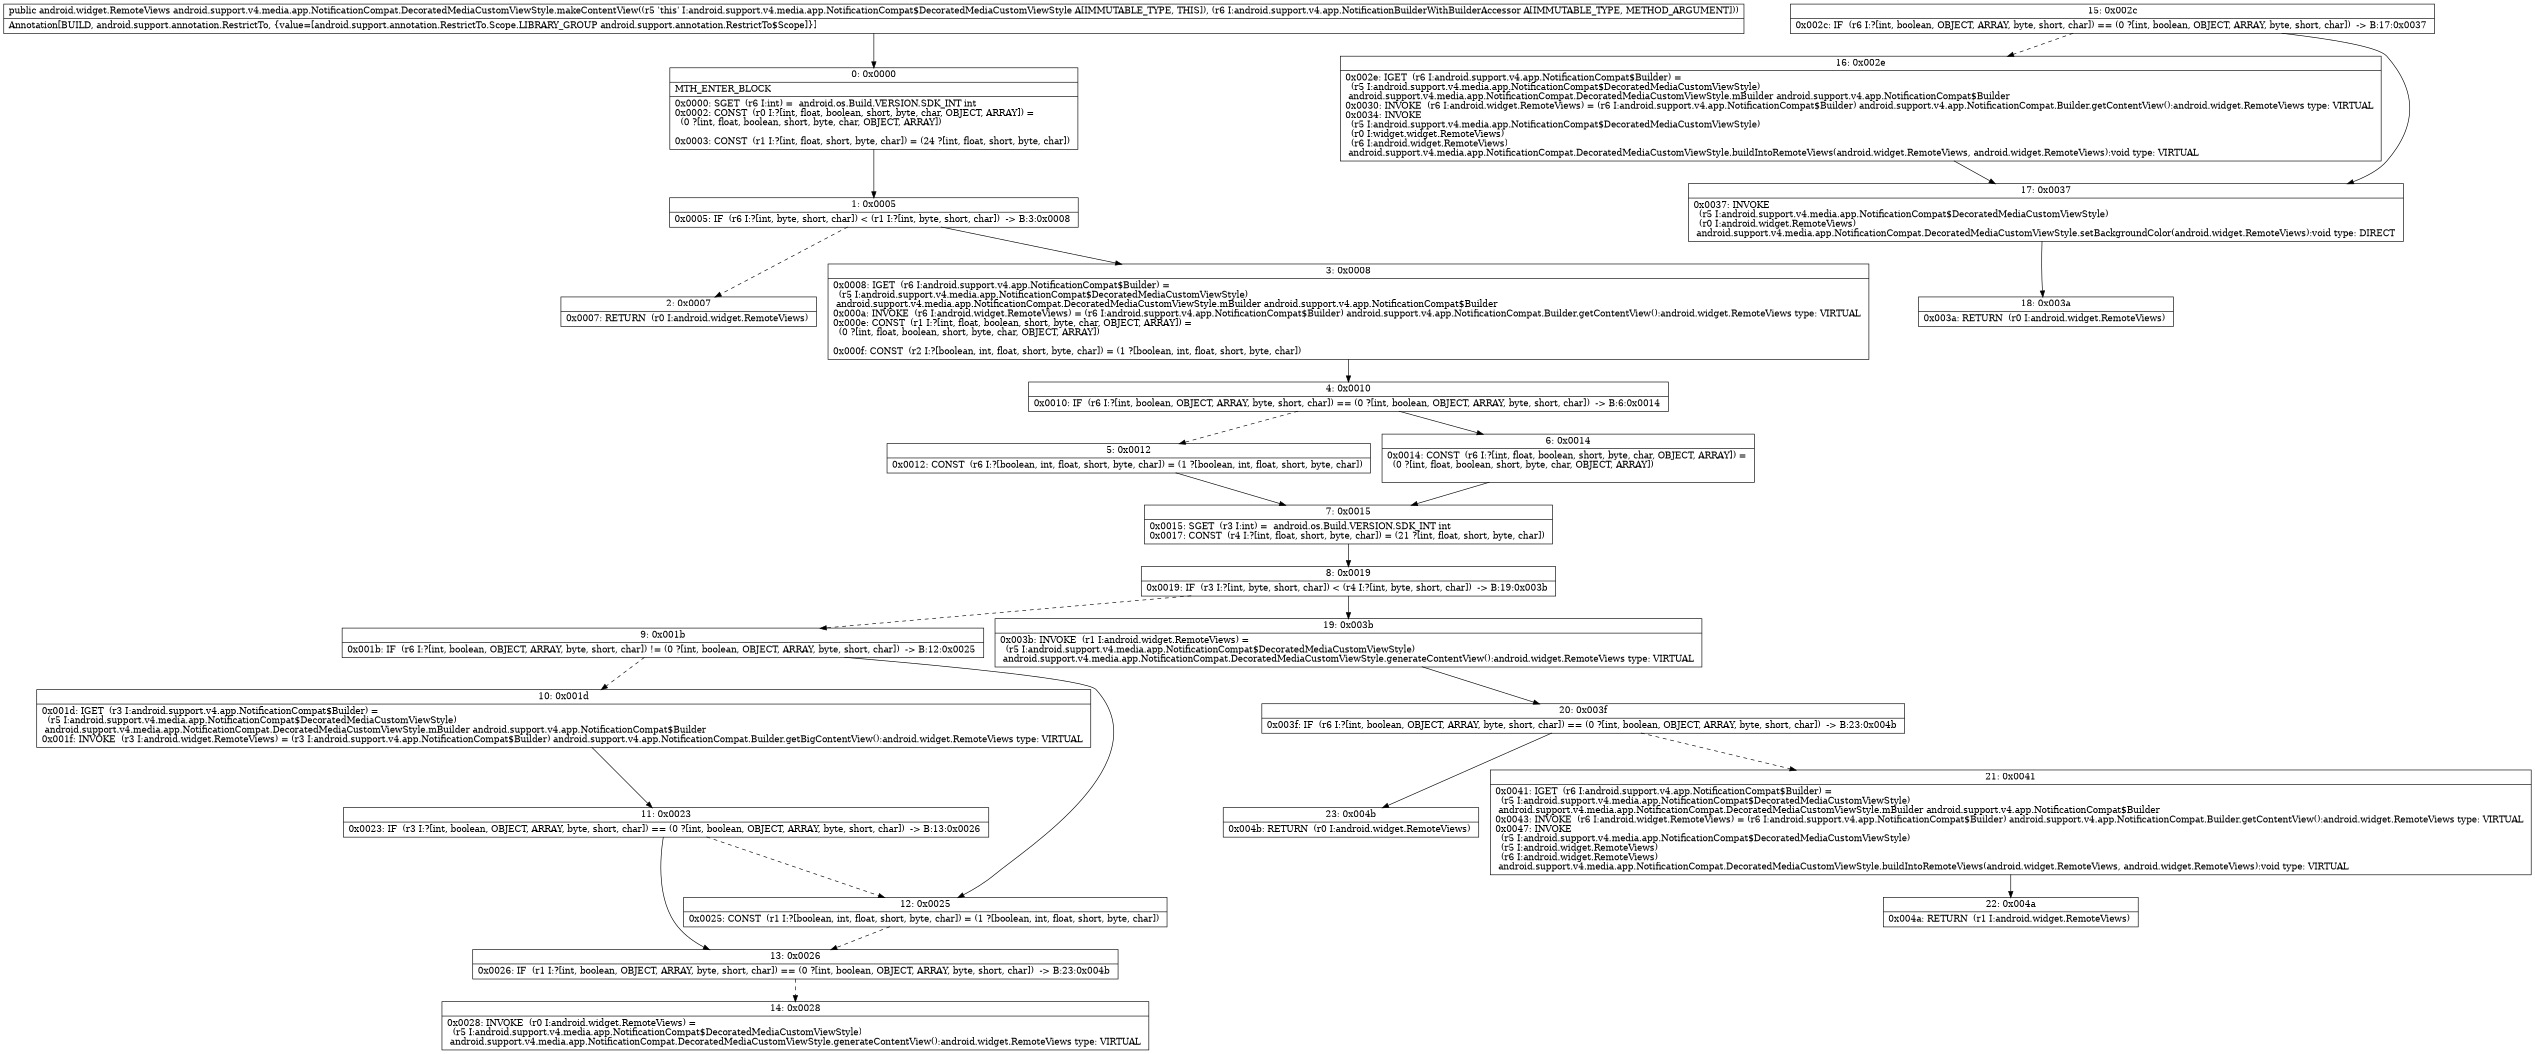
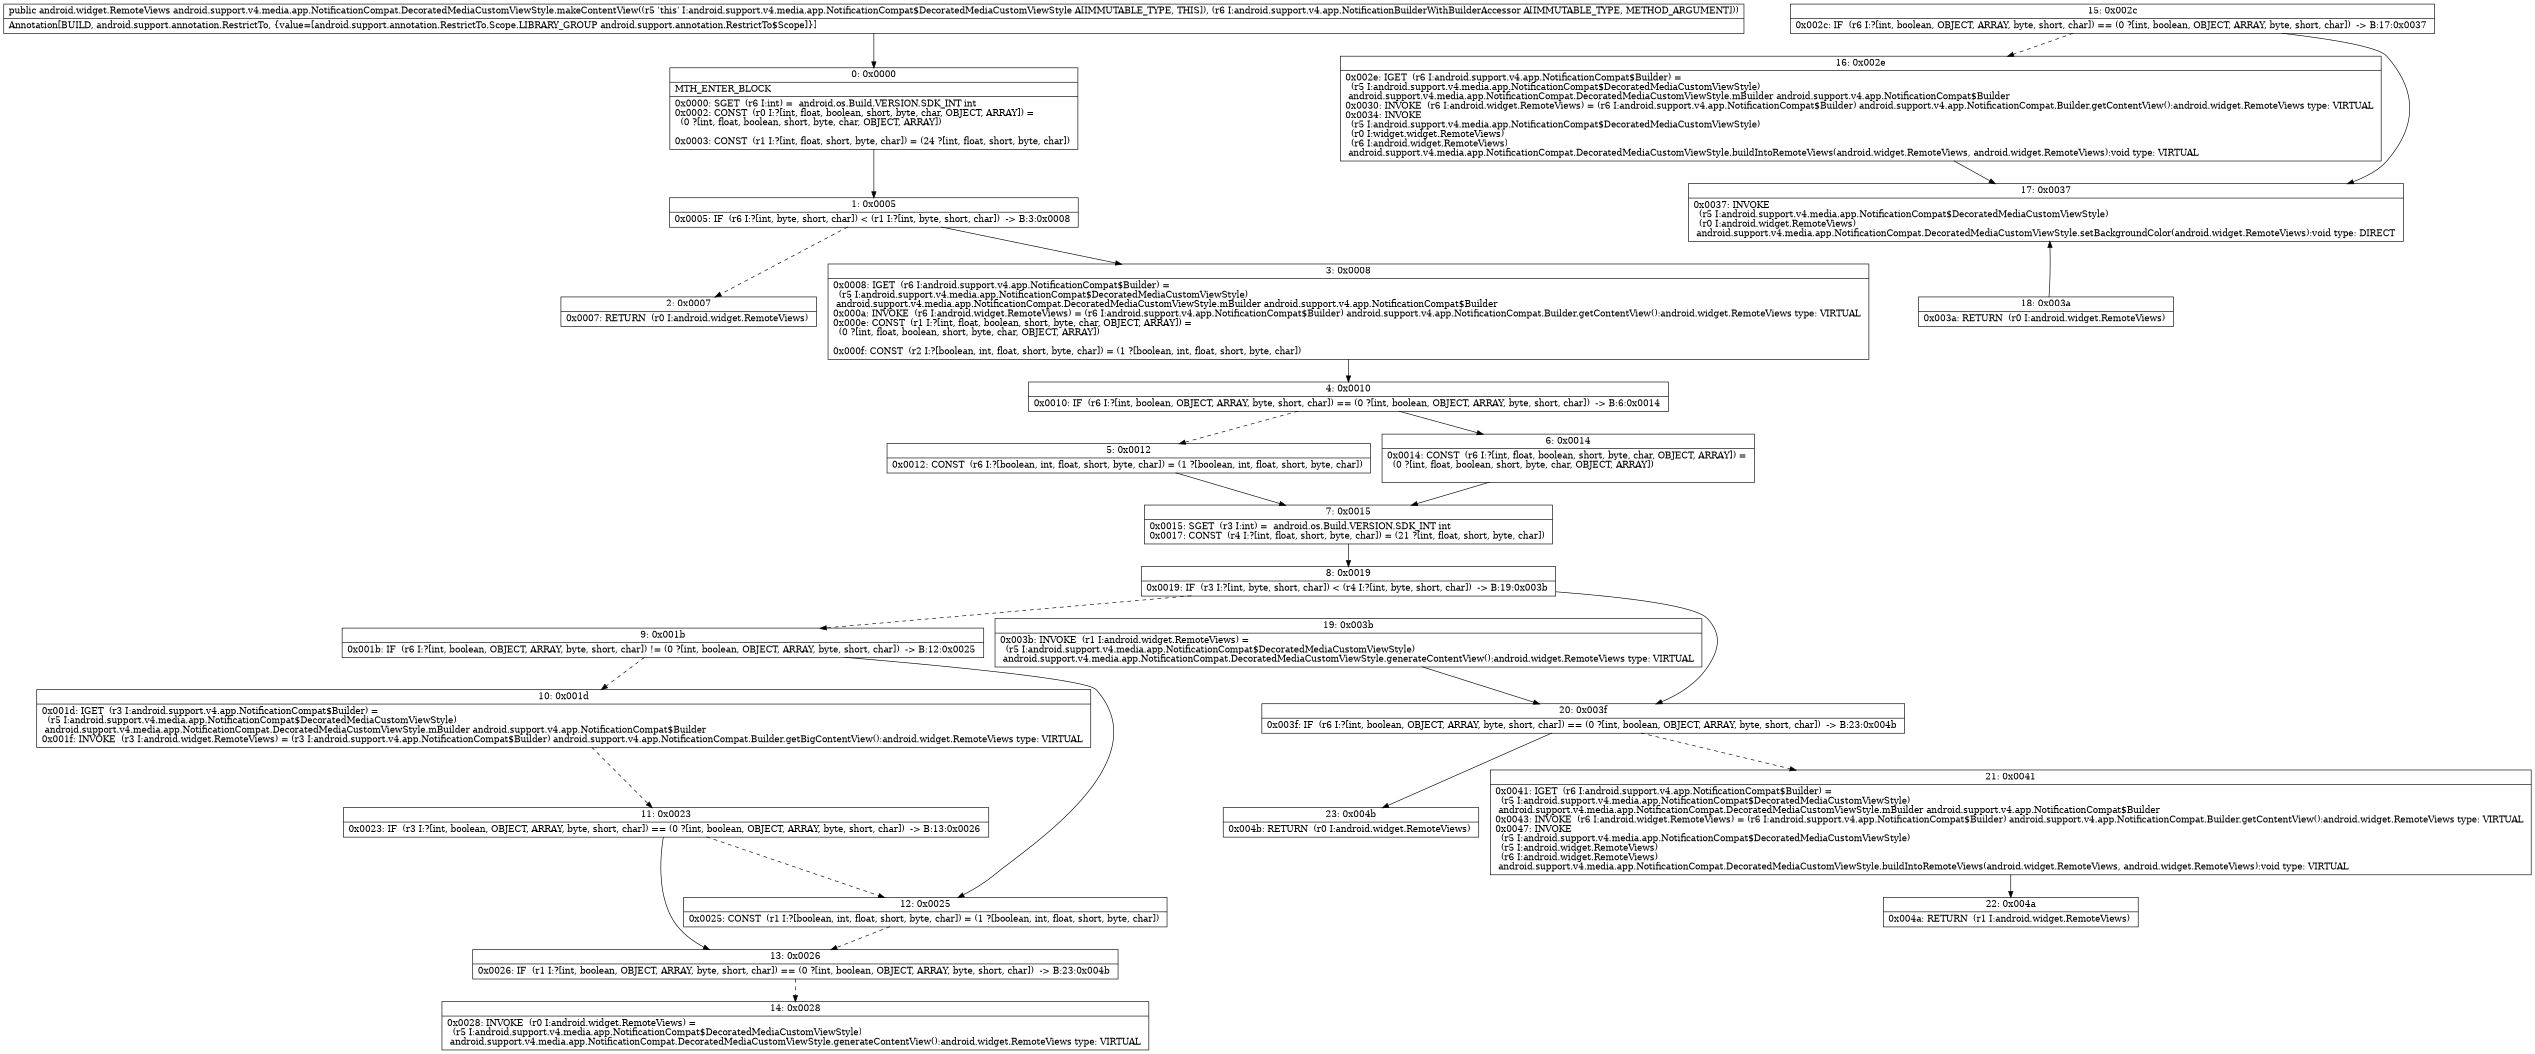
edge "17: 0x0037" -> "18: 0x003a": reversed
edge "8: 0x0019" -> "19: 0x003b": now "8: 0x0019" -> "20: 0x003f"
edge "10: 0x001d" -> "11: 0x0023": style solid -> dashed
